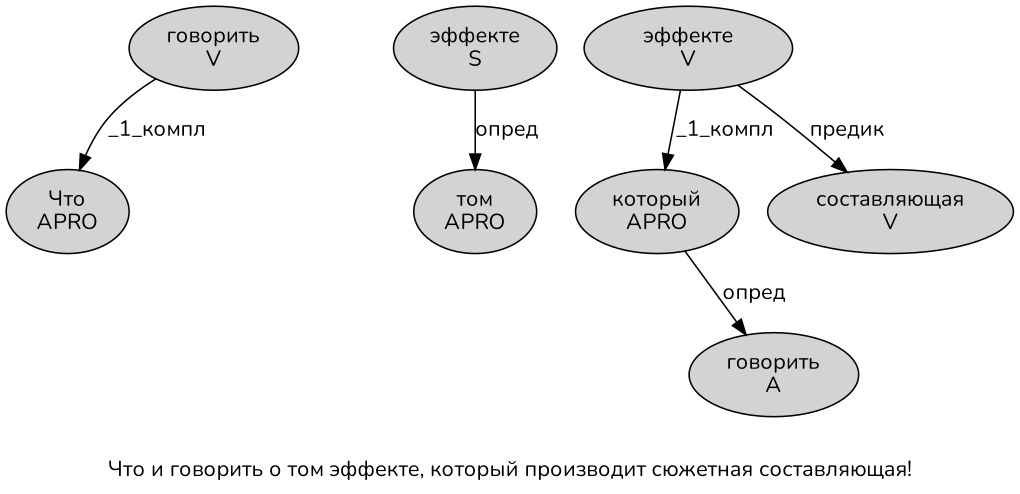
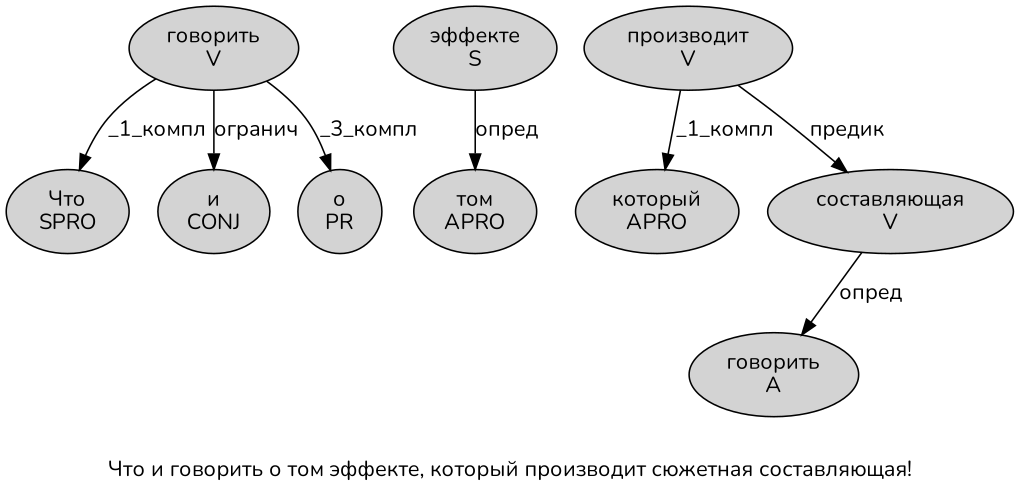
node "эффекте V": label "эффекте V" -> "производит V"
node "Что APRO": label "Что APRO" -> "Что SPRO"
node "и CONJ": added
node "о PR": added
edge "который APRO" -> "говорить A": now "составляющая V" -> "говорить A"
